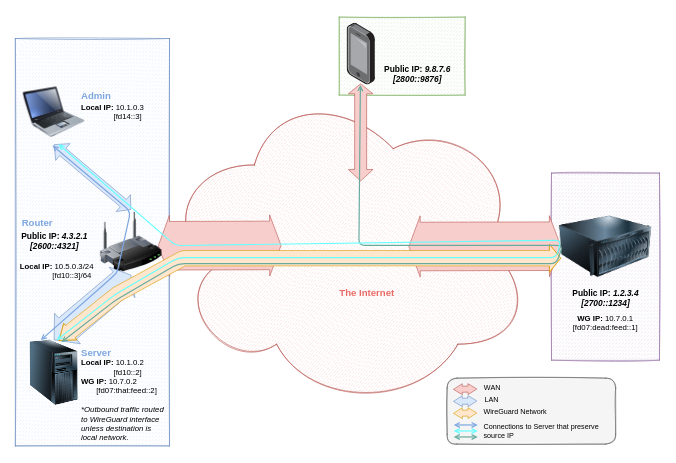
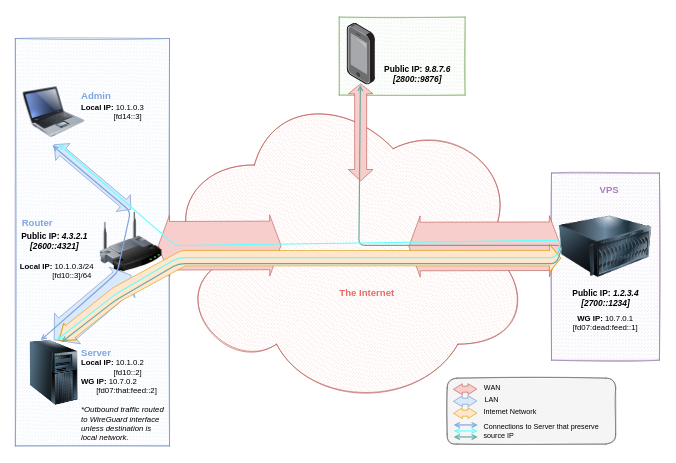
node "VPS": added
node "Local IP: 10.5.0.3/24 [fd10::3]/64": label "Local IP: 10.5.0.3/24 [fd10::3]/64" -> "Local IP: 10.1.0.3/24 [fd10::3]/64"
node "WireGuard Network": label "WireGuard Network" -> "Internet Network"
